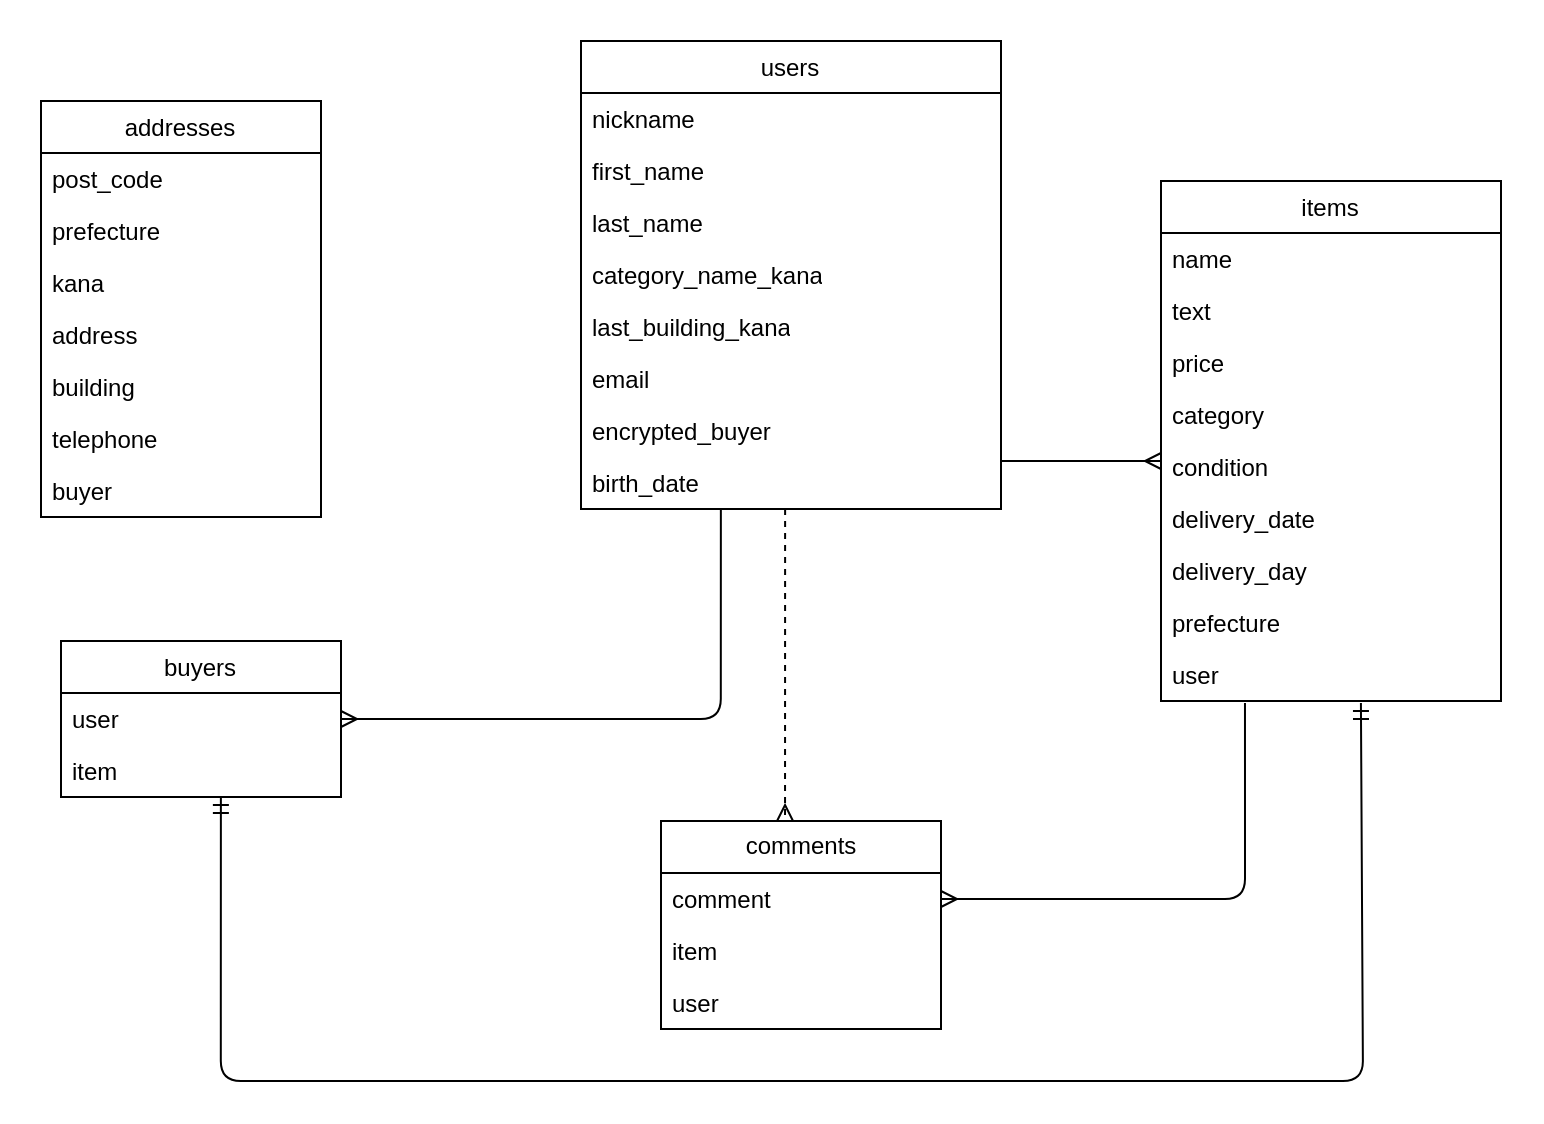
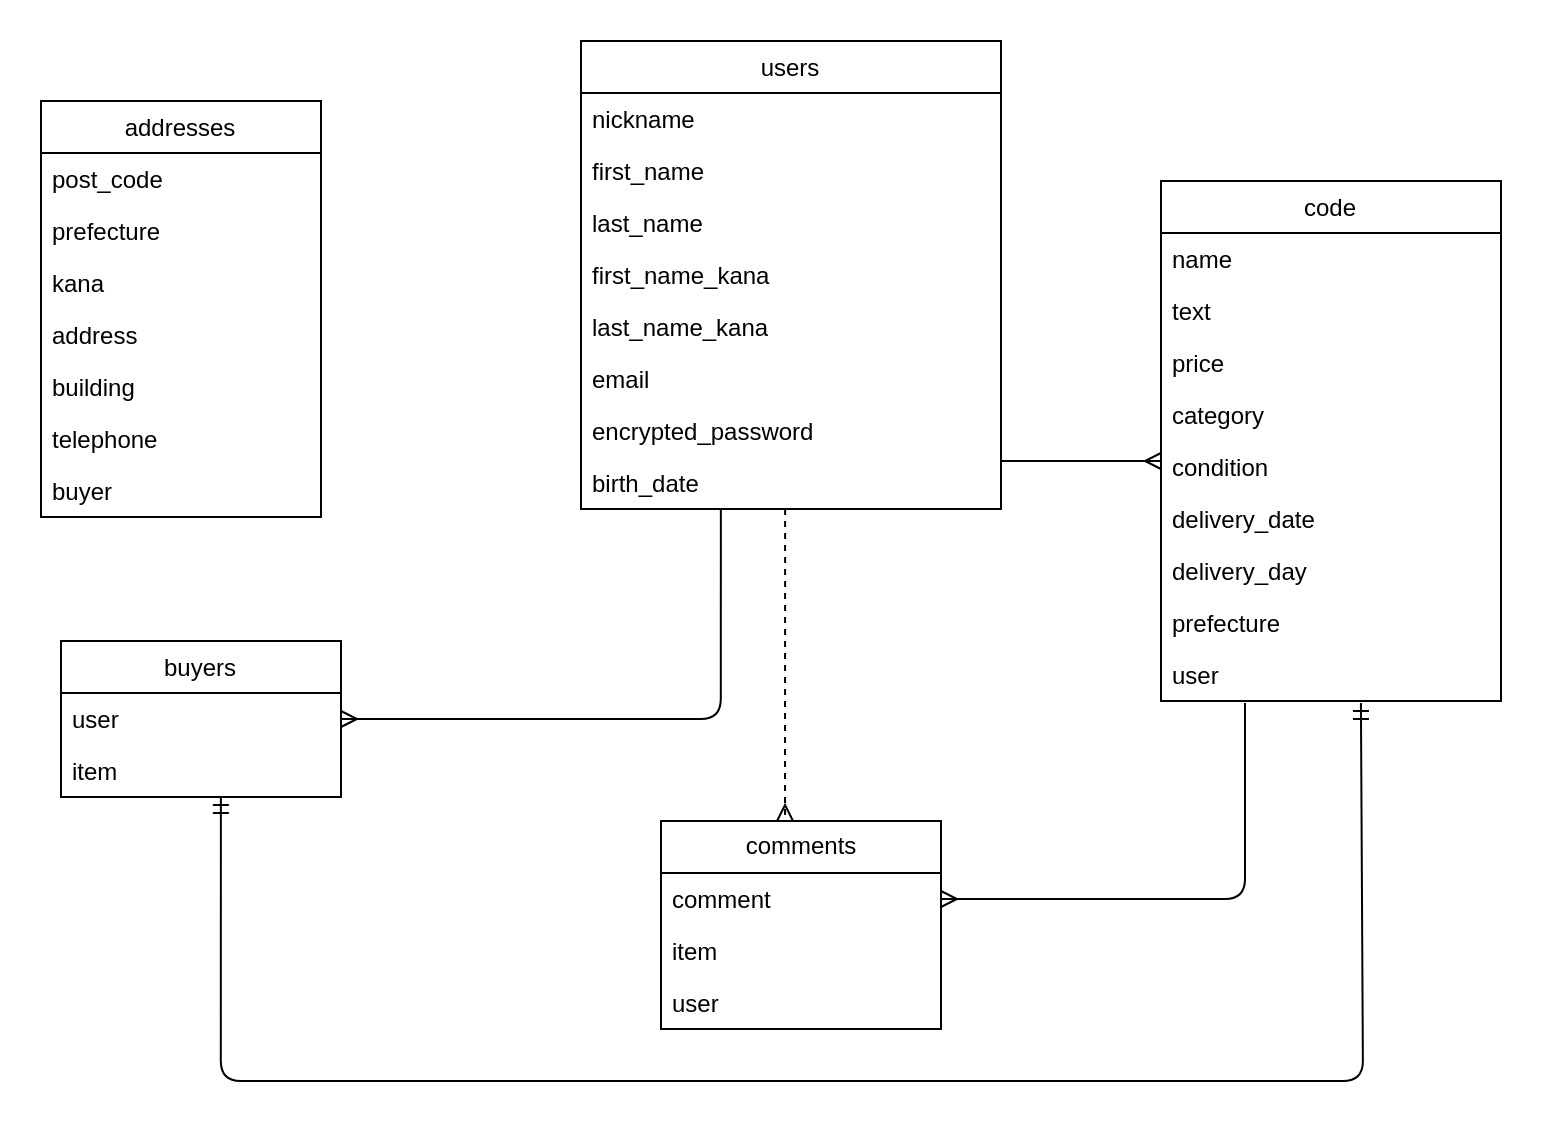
node "items": label "items" -> "code"
node "category_name_kana": label "category_name_kana" -> "first_name_kana"
node "last_building_kana": label "last_building_kana" -> "last_name_kana"
node "encrypted_buyer": label "encrypted_buyer" -> "encrypted_password"
